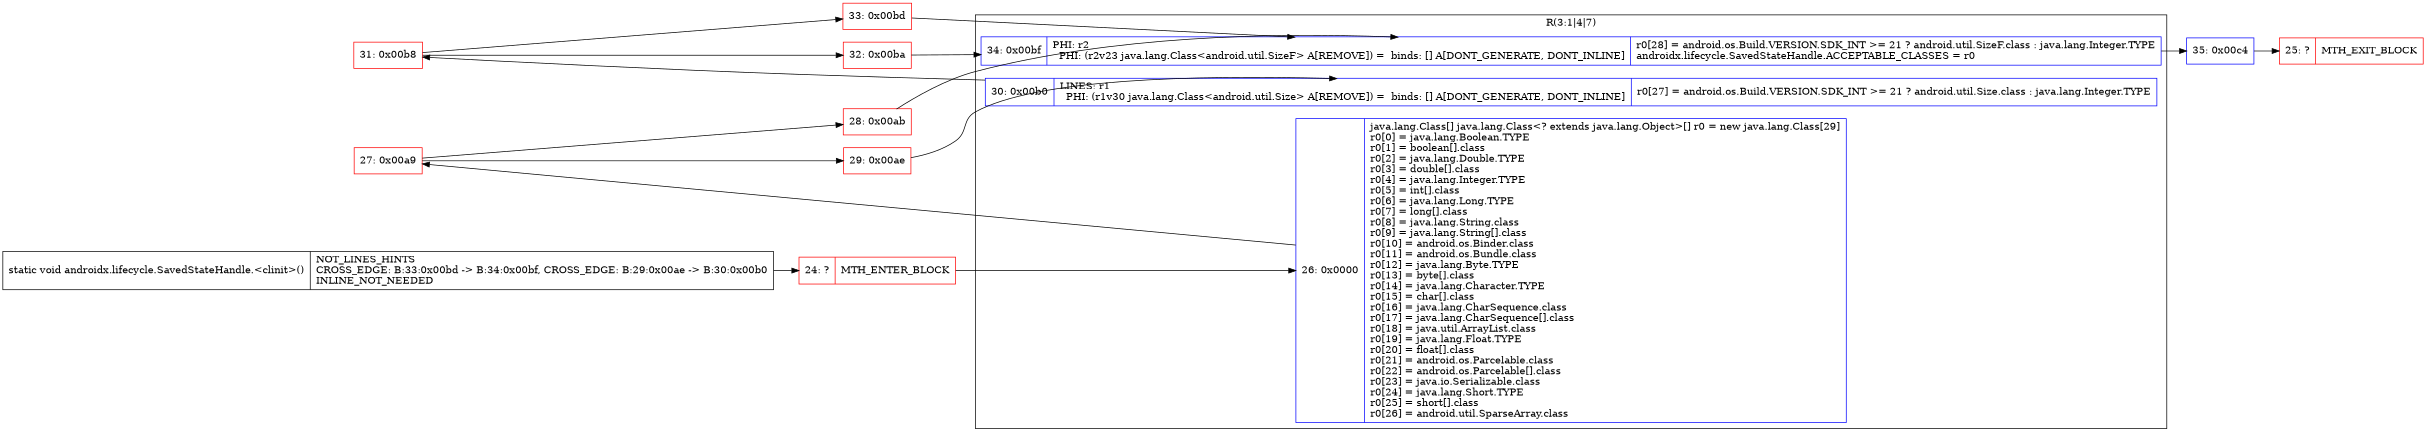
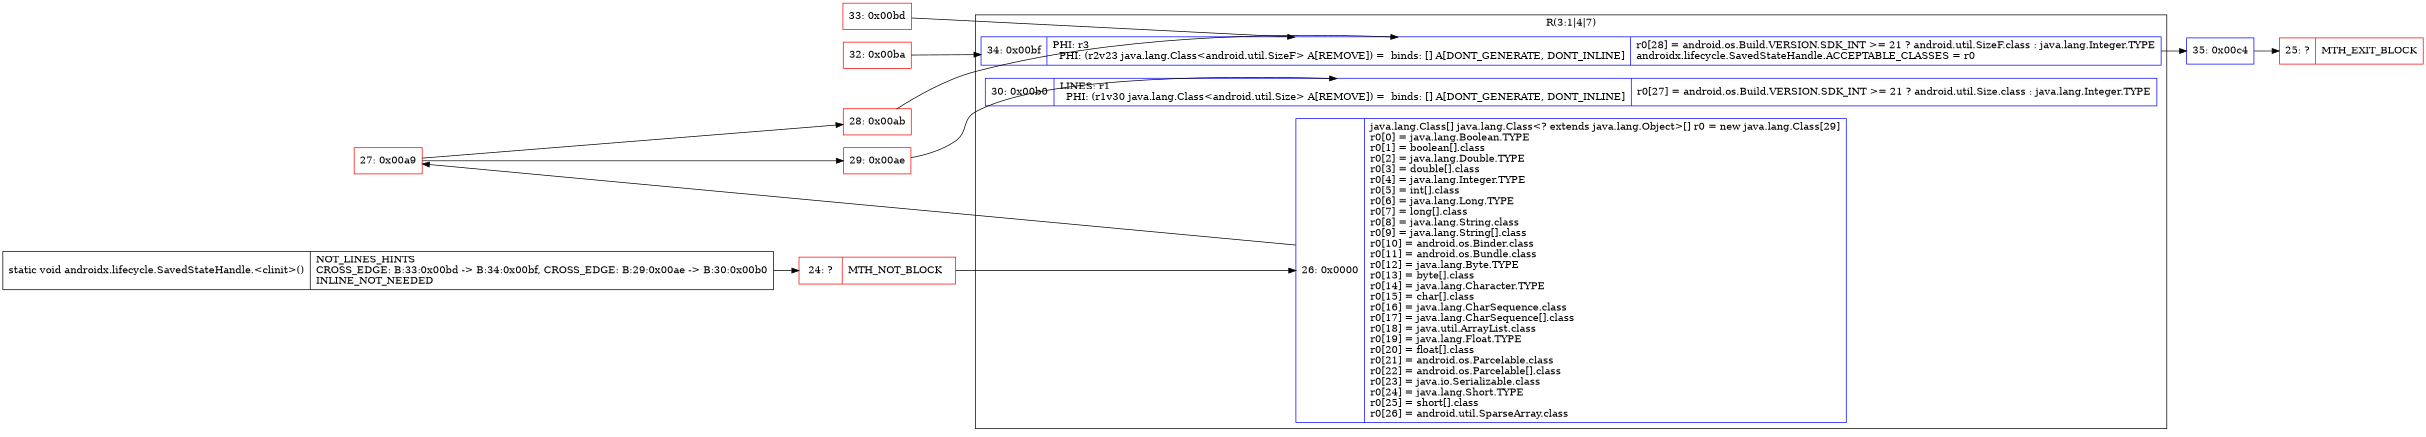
node "34: 0x00bf": text "PHI: r2" -> "PHI: r3"
node "31: 0x00b8": removed
node "24: ?": text "MTH_ENTER_BLOCK" -> "MTH_NOT_BLOCK"
